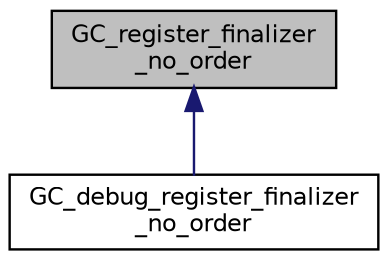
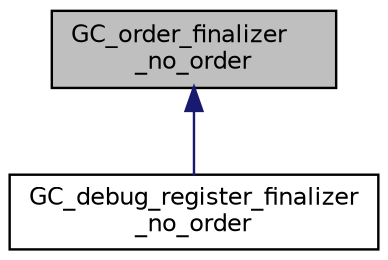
node "GC_register_finalizer _no_order": label "GC_register_finalizer _no_order" -> "GC_order_finalizer _no_order"
